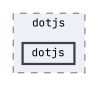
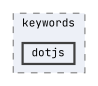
cluster "dotjs": label "dotjs" -> "keywords"
